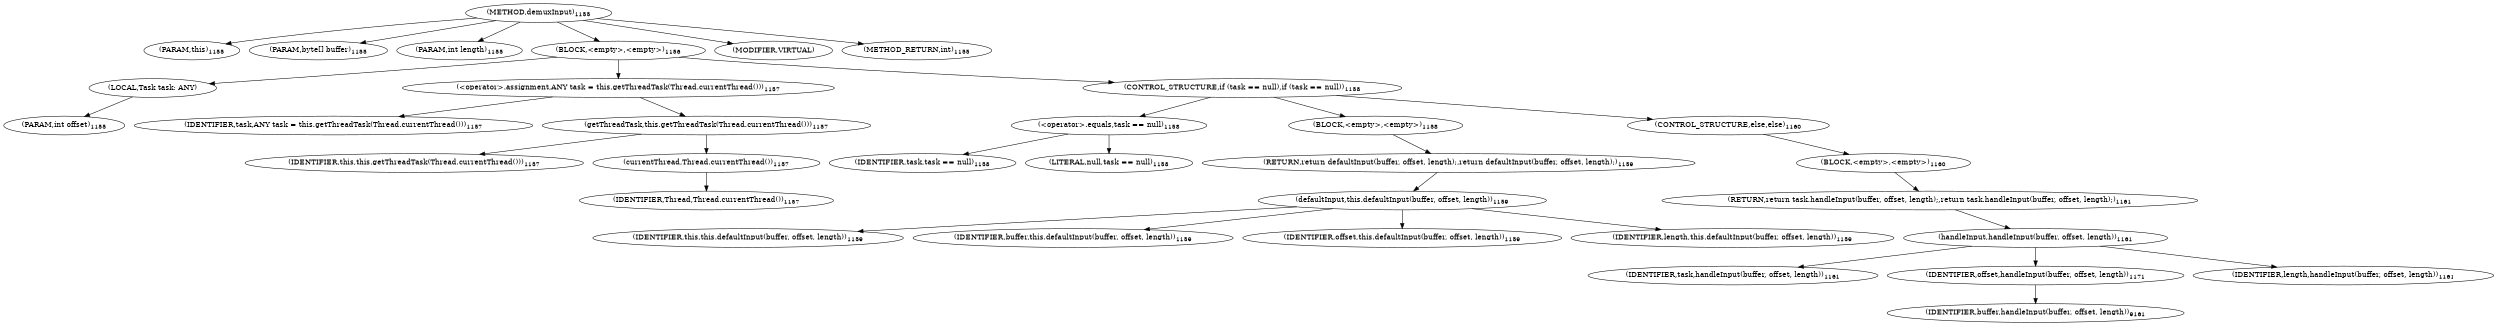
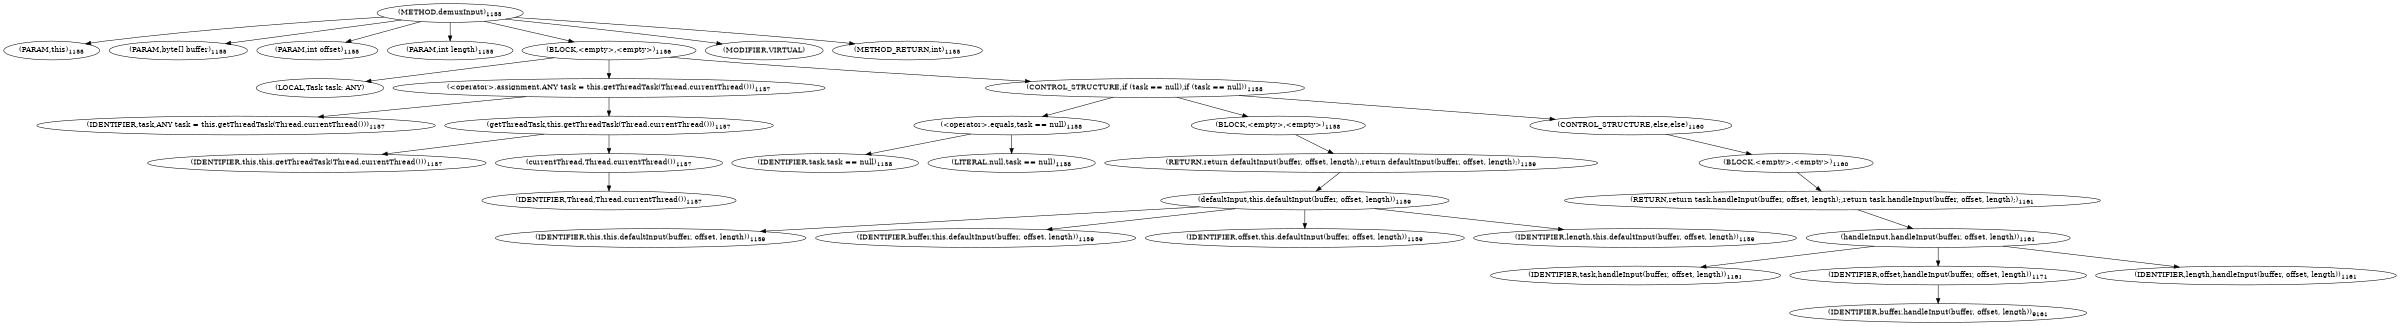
edge "(LOCAL,Task task: ANY)" -> "(PARAM,int offset)": now "(METHOD,demuxInput)" -> "(PARAM,int offset)"
